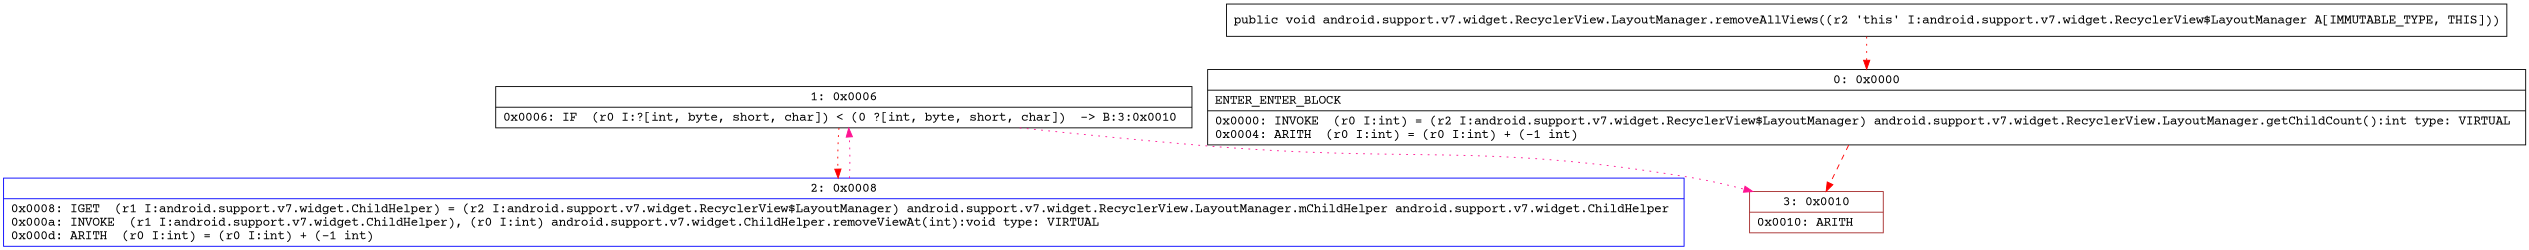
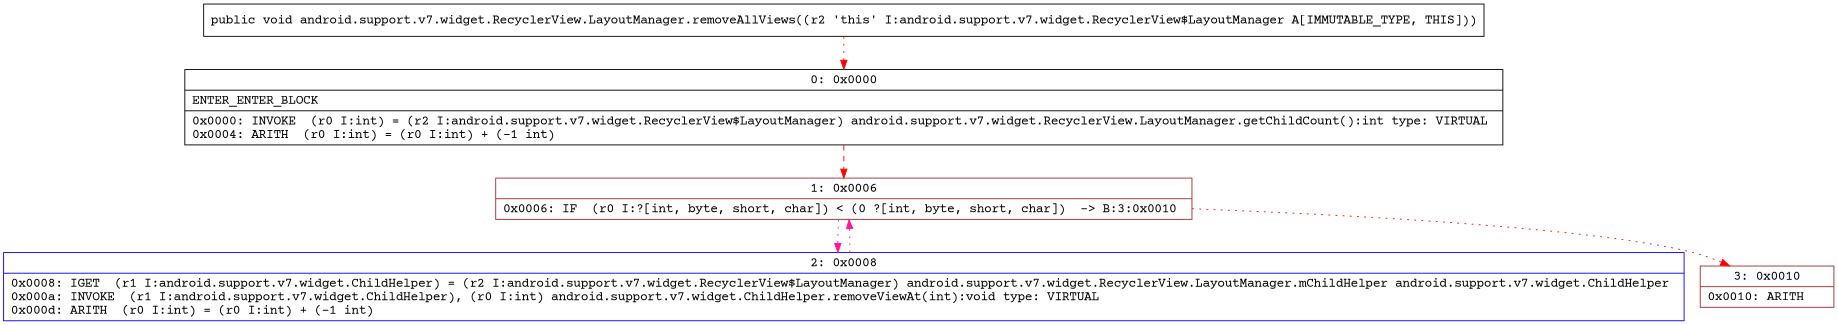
node "1: 0x0006": color black -> brown
edge "1: 0x0006" -> "2: 0x0008": color red -> deeppink
edge "1: 0x0006" -> "3: 0x0010": color deeppink -> red
edge "0: 0x0000" -> "3: 0x0010": now "0: 0x0000" -> "1: 0x0006"
